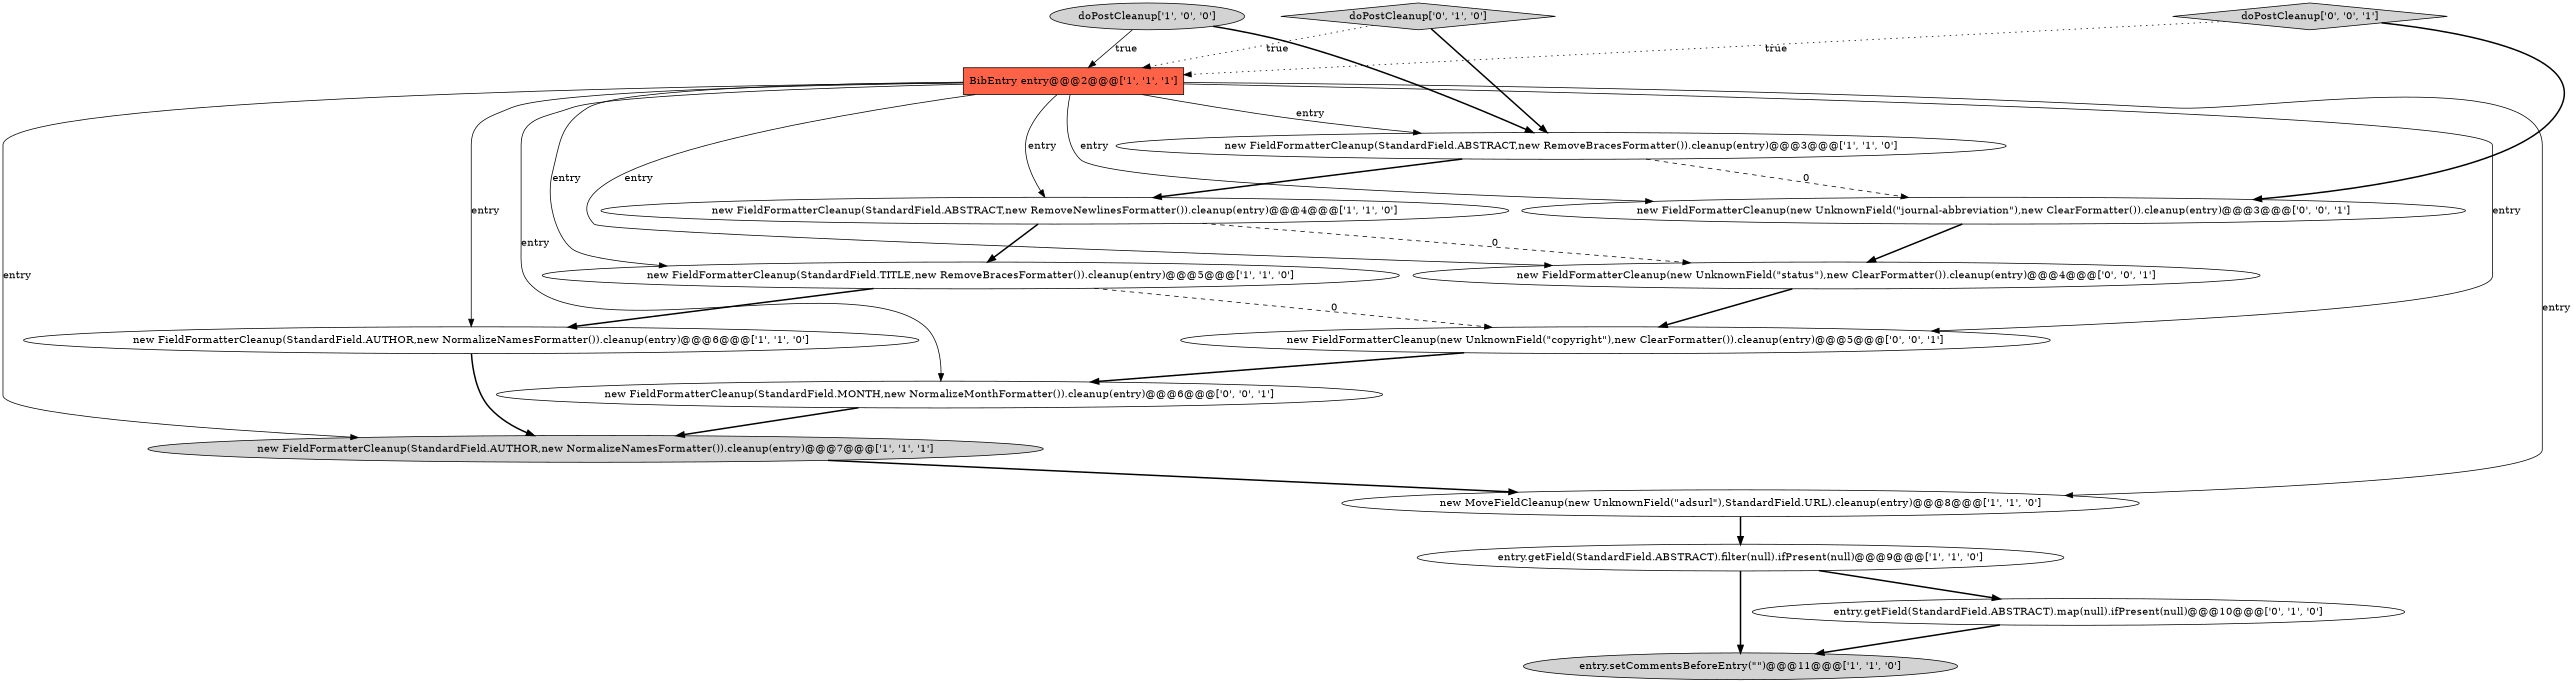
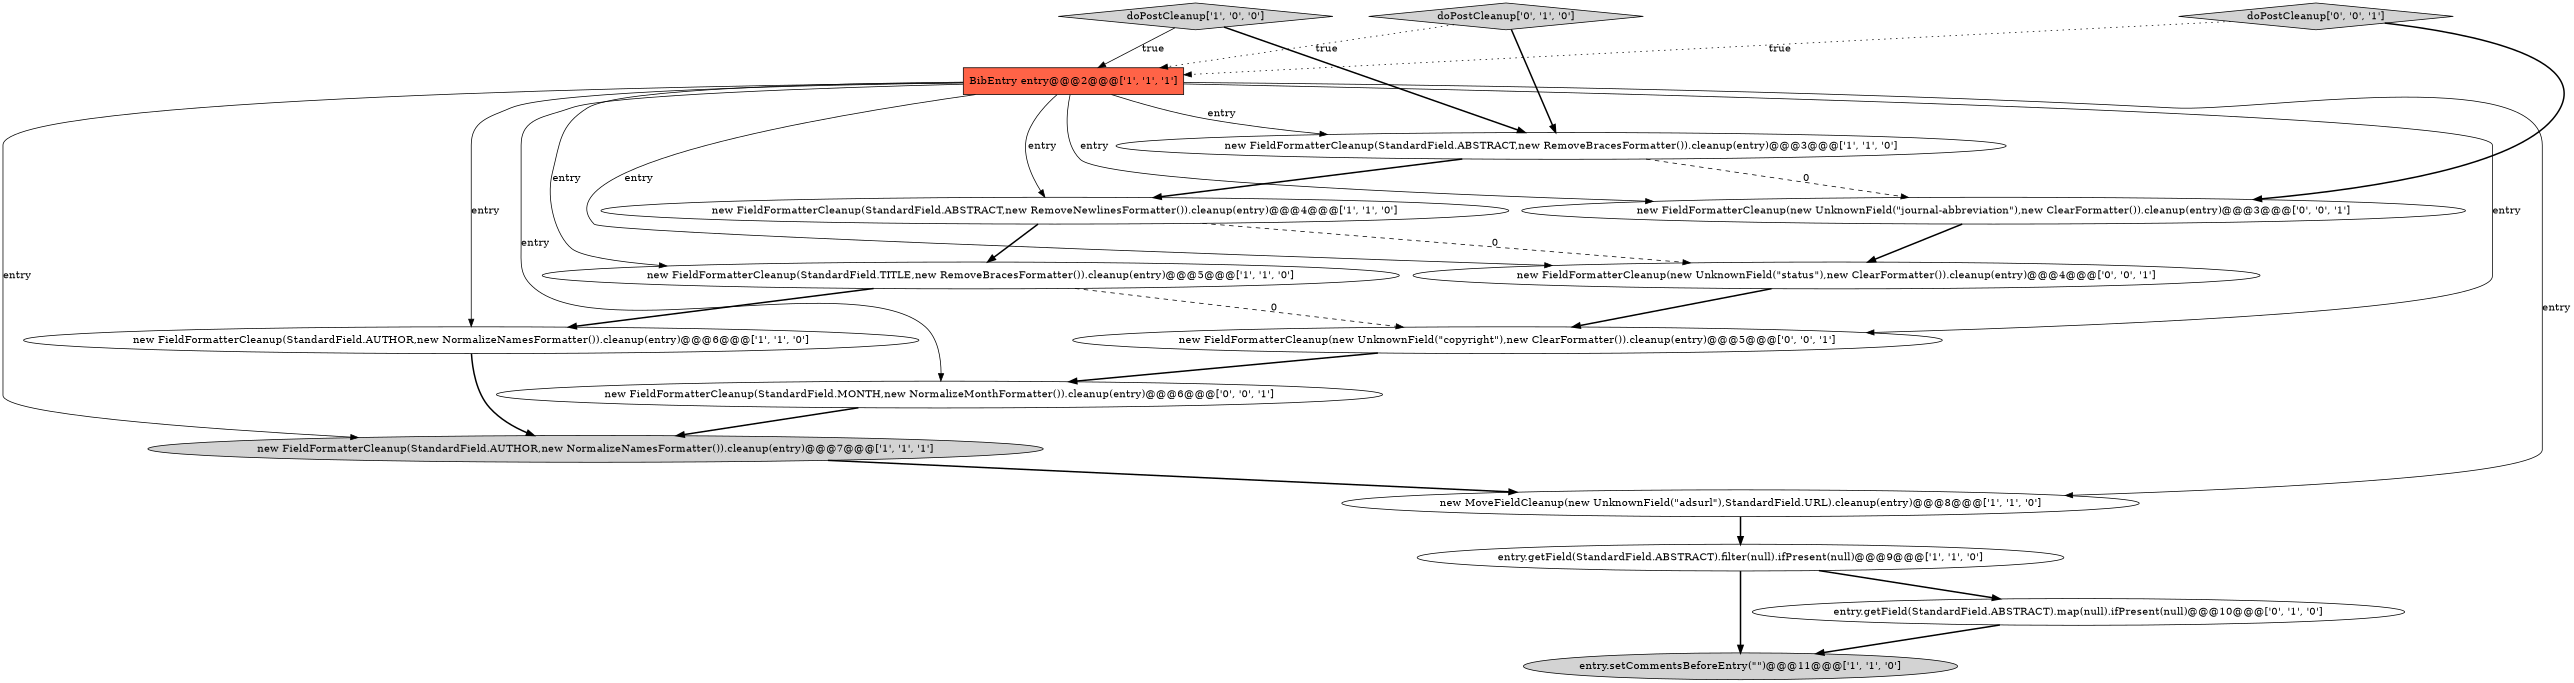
node "doPostCleanup['1', '0', '0']": shape ellipse -> diamond
